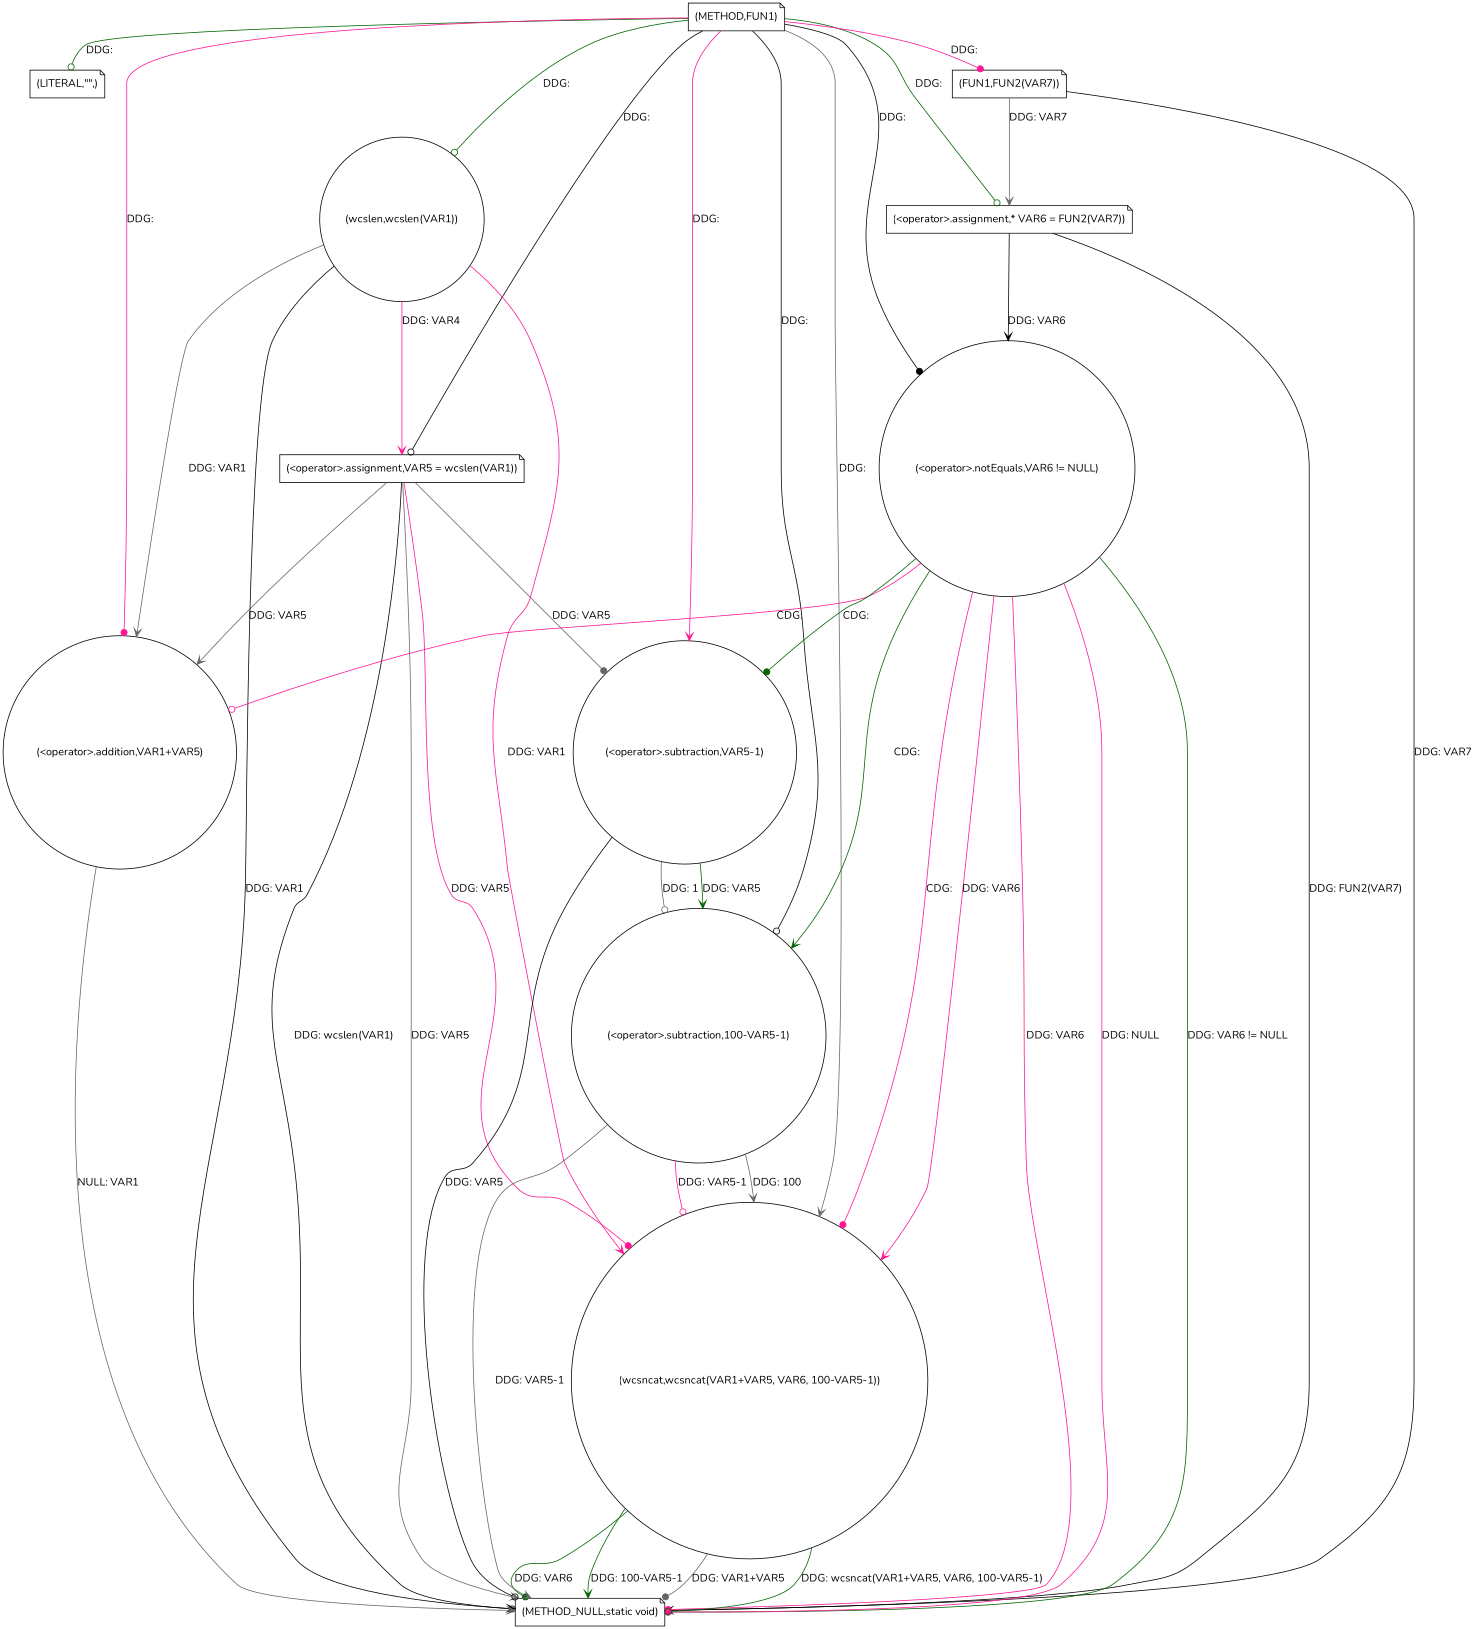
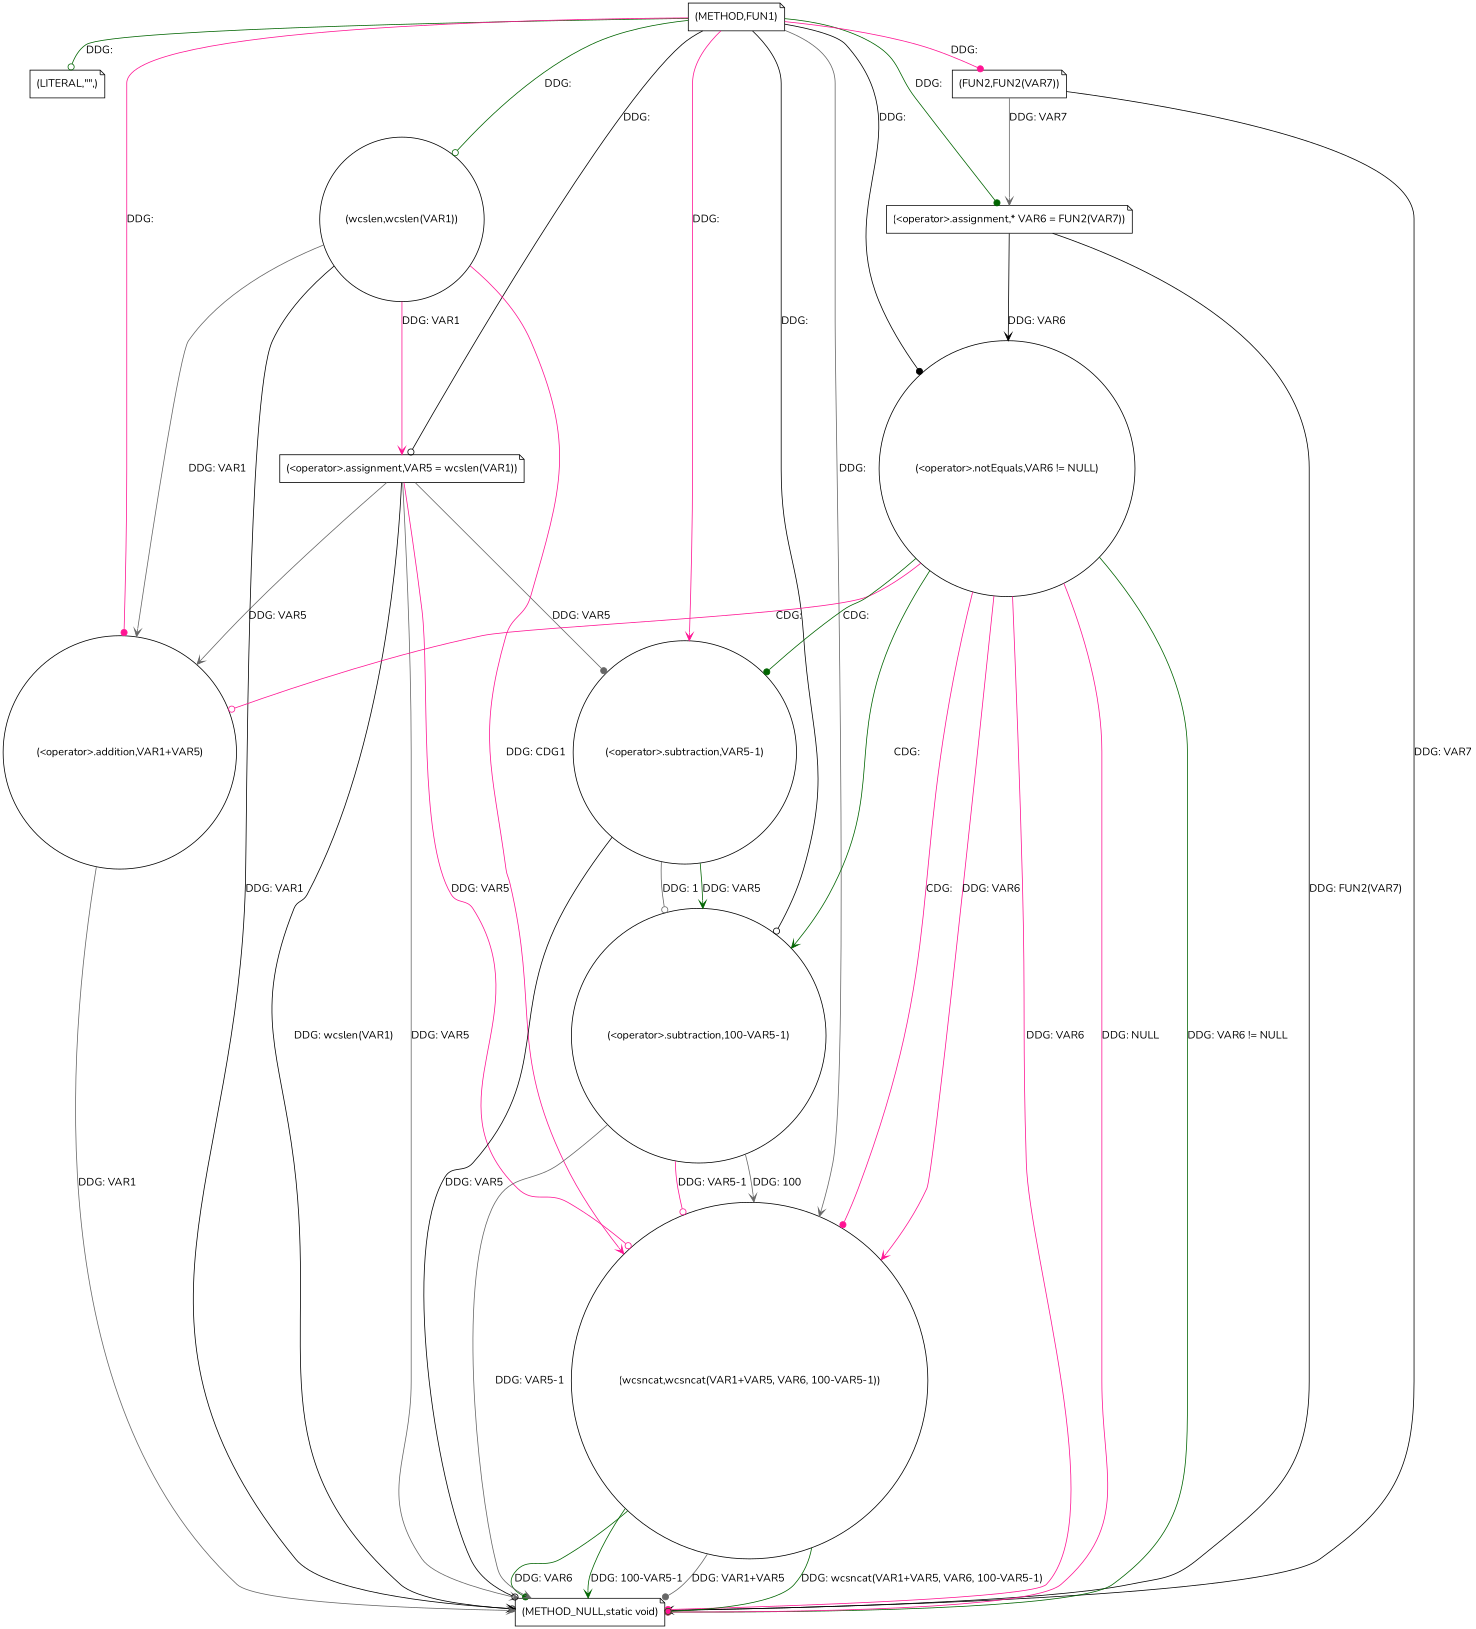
edge "(METHOD,FUN1)" -> "(<operator>.assignment,* VAR6 = FUN2(VAR7))": arrowhead odot -> dot
node "(FUN1,FUN2(VAR7))": label "(FUN1,FUN2(VAR7))" -> "(FUN2,FUN2(VAR7))"
edge "(wcslen,wcslen(VAR1))" -> "(<operator>.assignment,VAR5 = wcslen(VAR1))": label "DDG: VAR4" -> "DDG: VAR1"
edge "(wcslen,wcslen(VAR1))" -> "(wcsncat,wcsncat(VAR1+VAR5, VAR6, 100-VAR5-1))": label "DDG: VAR1" -> "DDG: CDG1"
edge "(<operator>.assignment,VAR5 = wcslen(VAR1))" -> "(wcsncat,wcsncat(VAR1+VAR5, VAR6, 100-VAR5-1))": arrowhead dot -> odot
edge "(<operator>.addition,VAR1+VAR5)" -> "(METHOD_NULL,static void)": label "NULL: VAR1" -> "DDG: VAR1"
